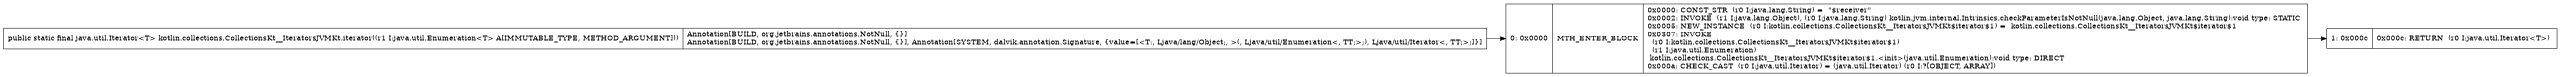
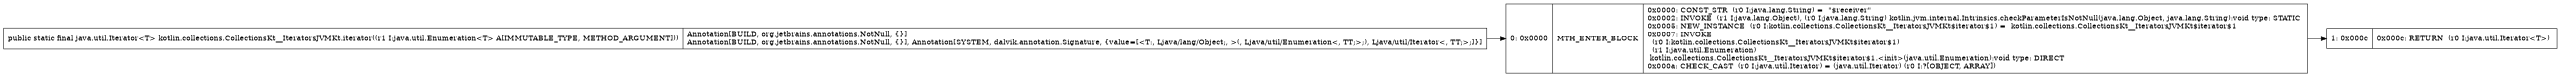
node "0: 0x0000": text "0x0307: INVOKE" -> "0x0007: INVOKE"
